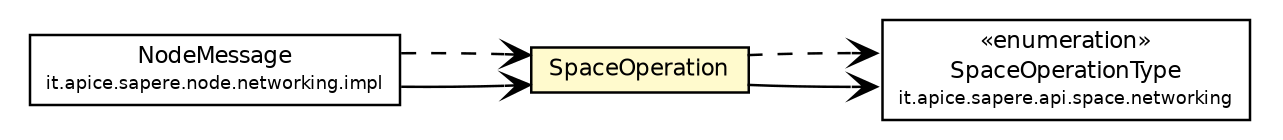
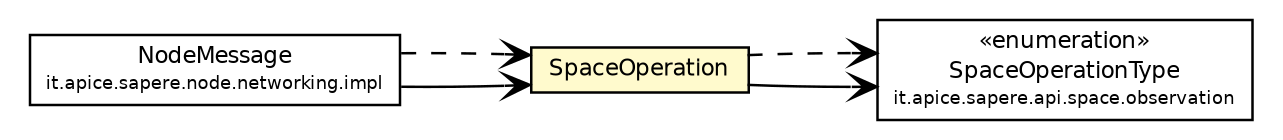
node "SpaceOperationType": text "it.apice.sapere.api.space.networking" -> "it.apice.sapere.api.space.observation"
